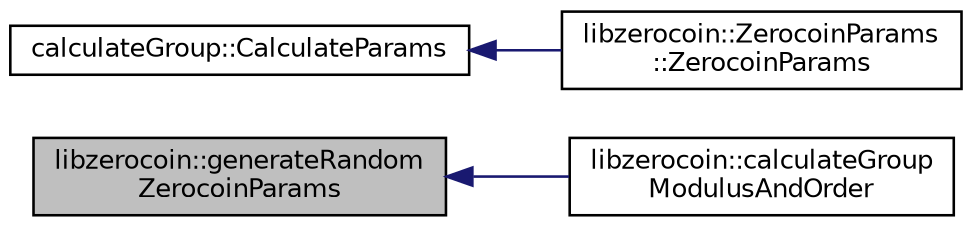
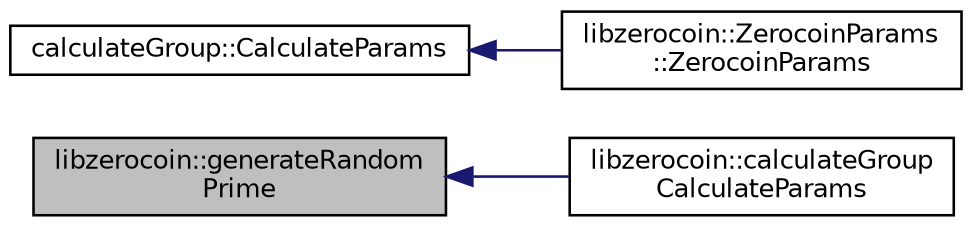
node "libzerocoin::generateRandom ZerocoinParams": label "libzerocoin::generateRandom ZerocoinParams" -> "libzerocoin::generateRandom Prime"
node "libzerocoin::calculateGroup ModulusAndOrder": label "libzerocoin::calculateGroup ModulusAndOrder" -> "libzerocoin::calculateGroup CalculateParams"
